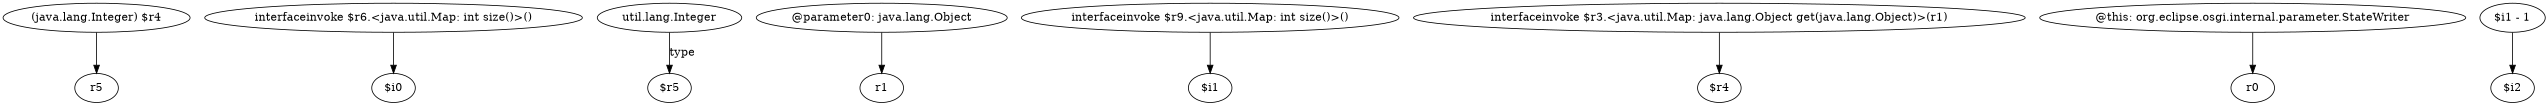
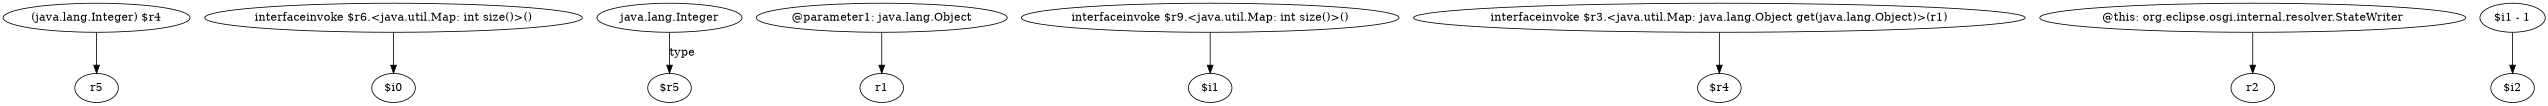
node "util.lang.Integer": label "util.lang.Integer" -> "java.lang.Integer"
node "@parameter0: java.lang.Object": label "@parameter0: java.lang.Object" -> "@parameter1: java.lang.Object"
node "@this: org.eclipse.osgi.internal.parameter.StateWriter": label "@this: org.eclipse.osgi.internal.parameter.StateWriter" -> "@this: org.eclipse.osgi.internal.resolver.StateWriter"
node "r0": label "r0" -> "r2"
